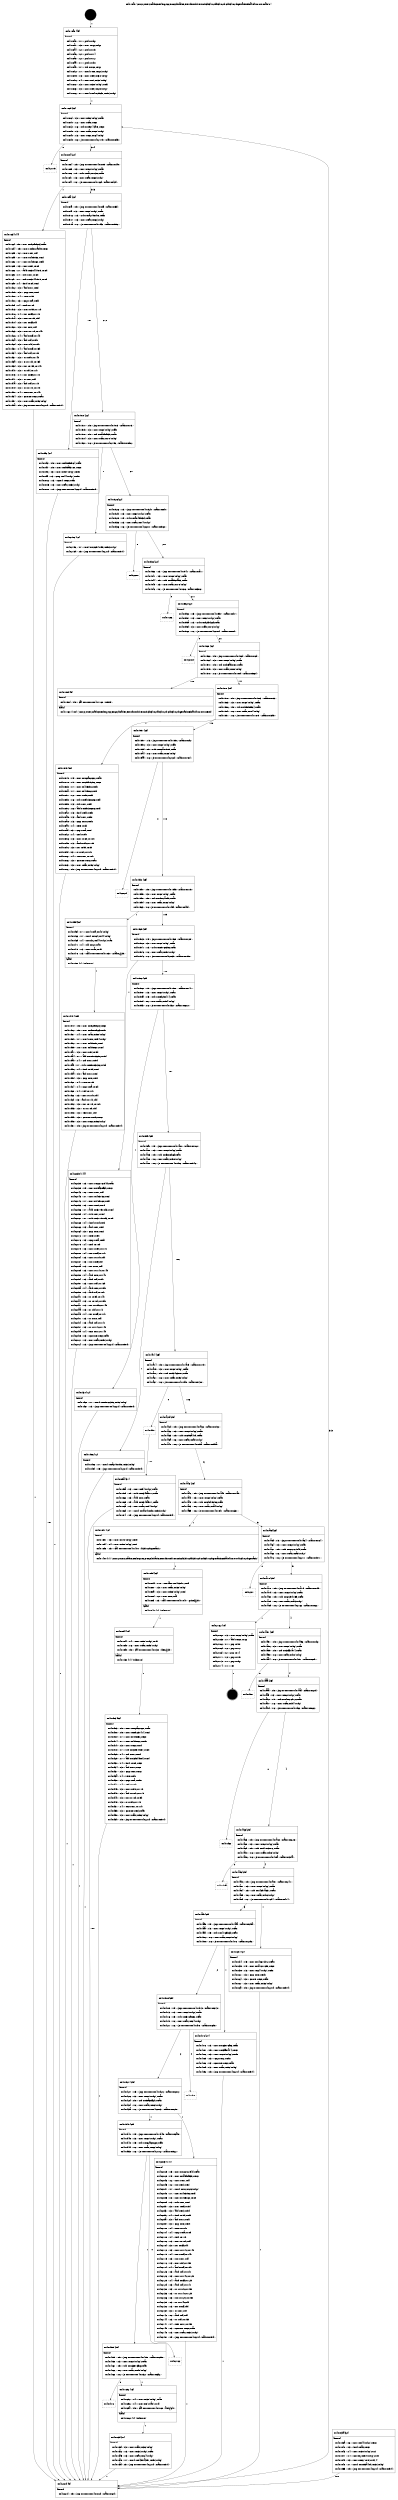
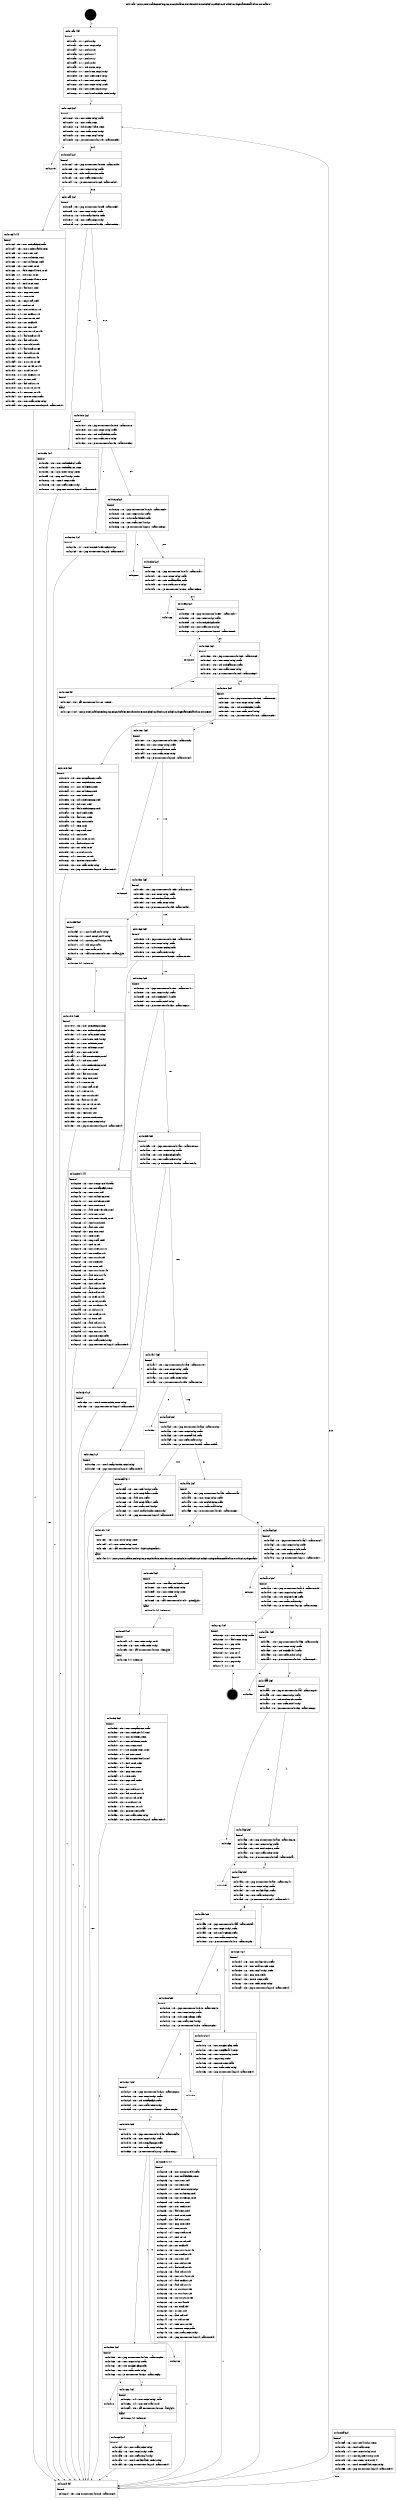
edge "0x401fd0" -> "0x401e5a [31]": now "0x401a2d [25]" -> "0x401e5a [31]"
